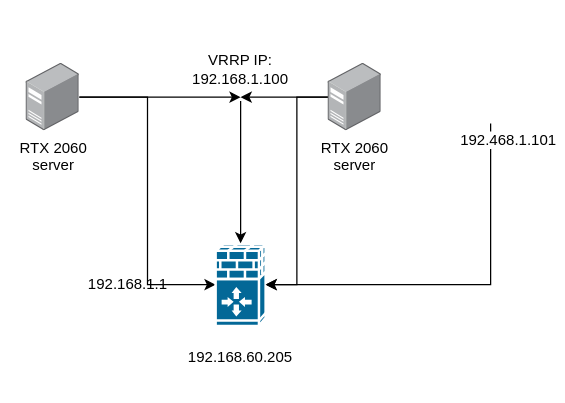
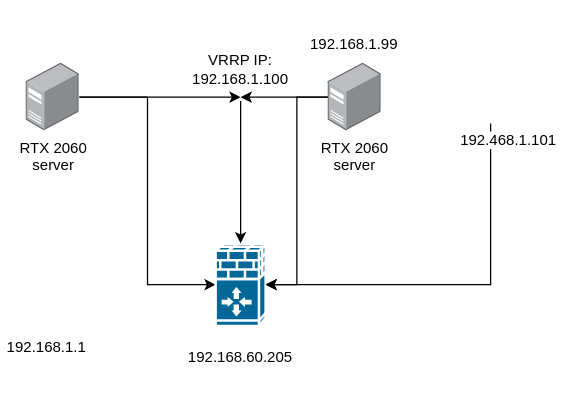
node "192.168.1.99": added
node "192.168.1.1": moved (128, 284) -> (47, 347)
